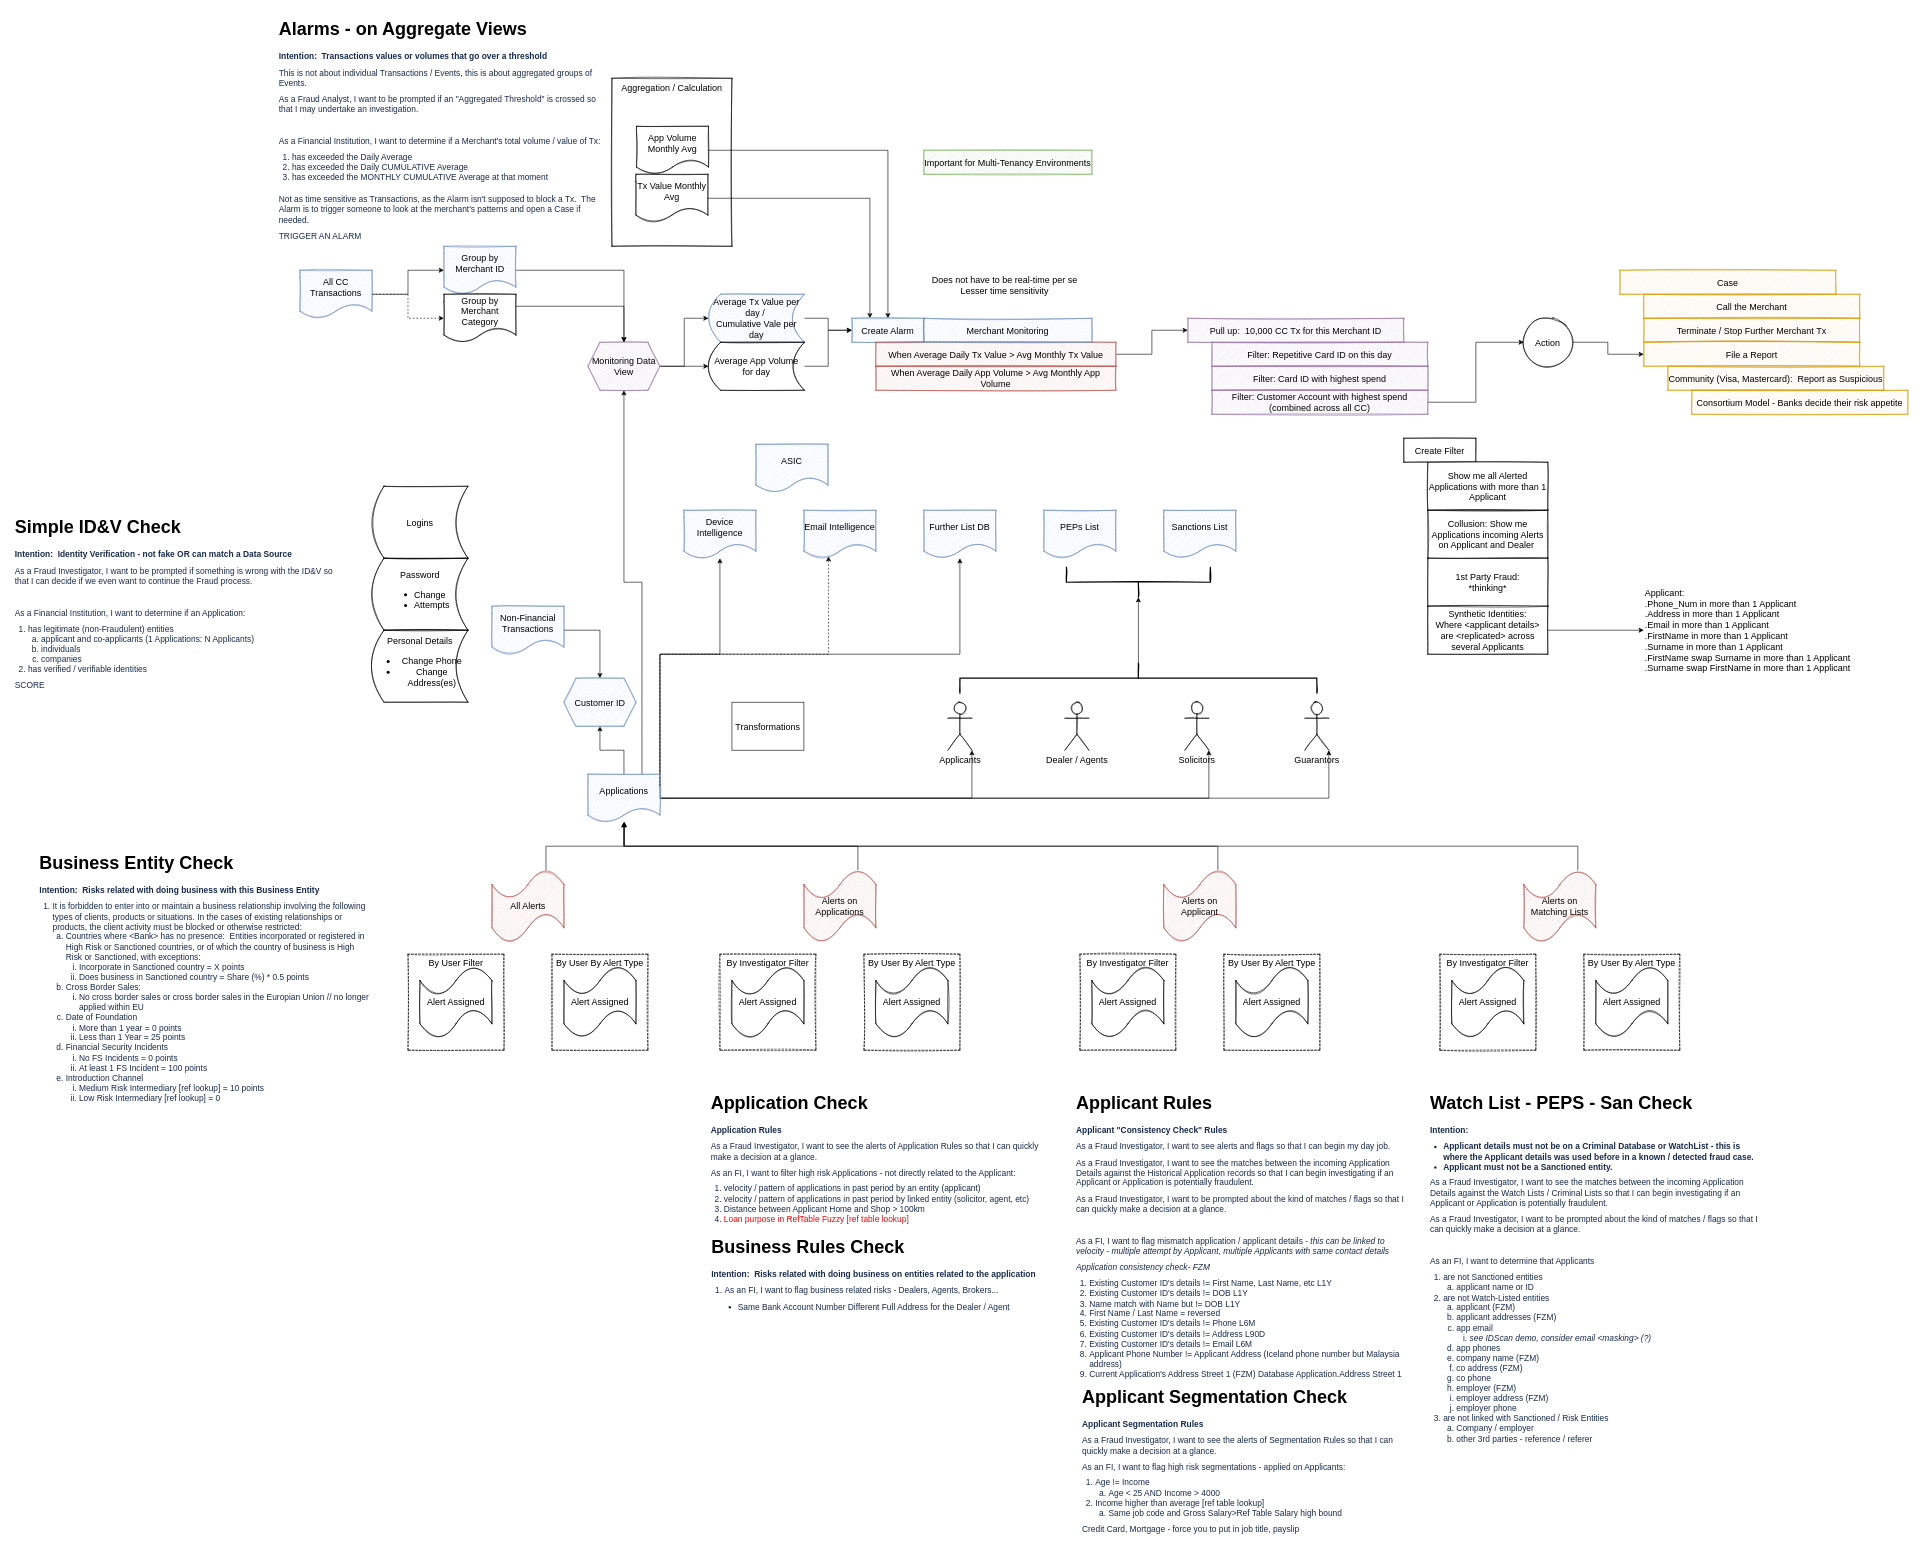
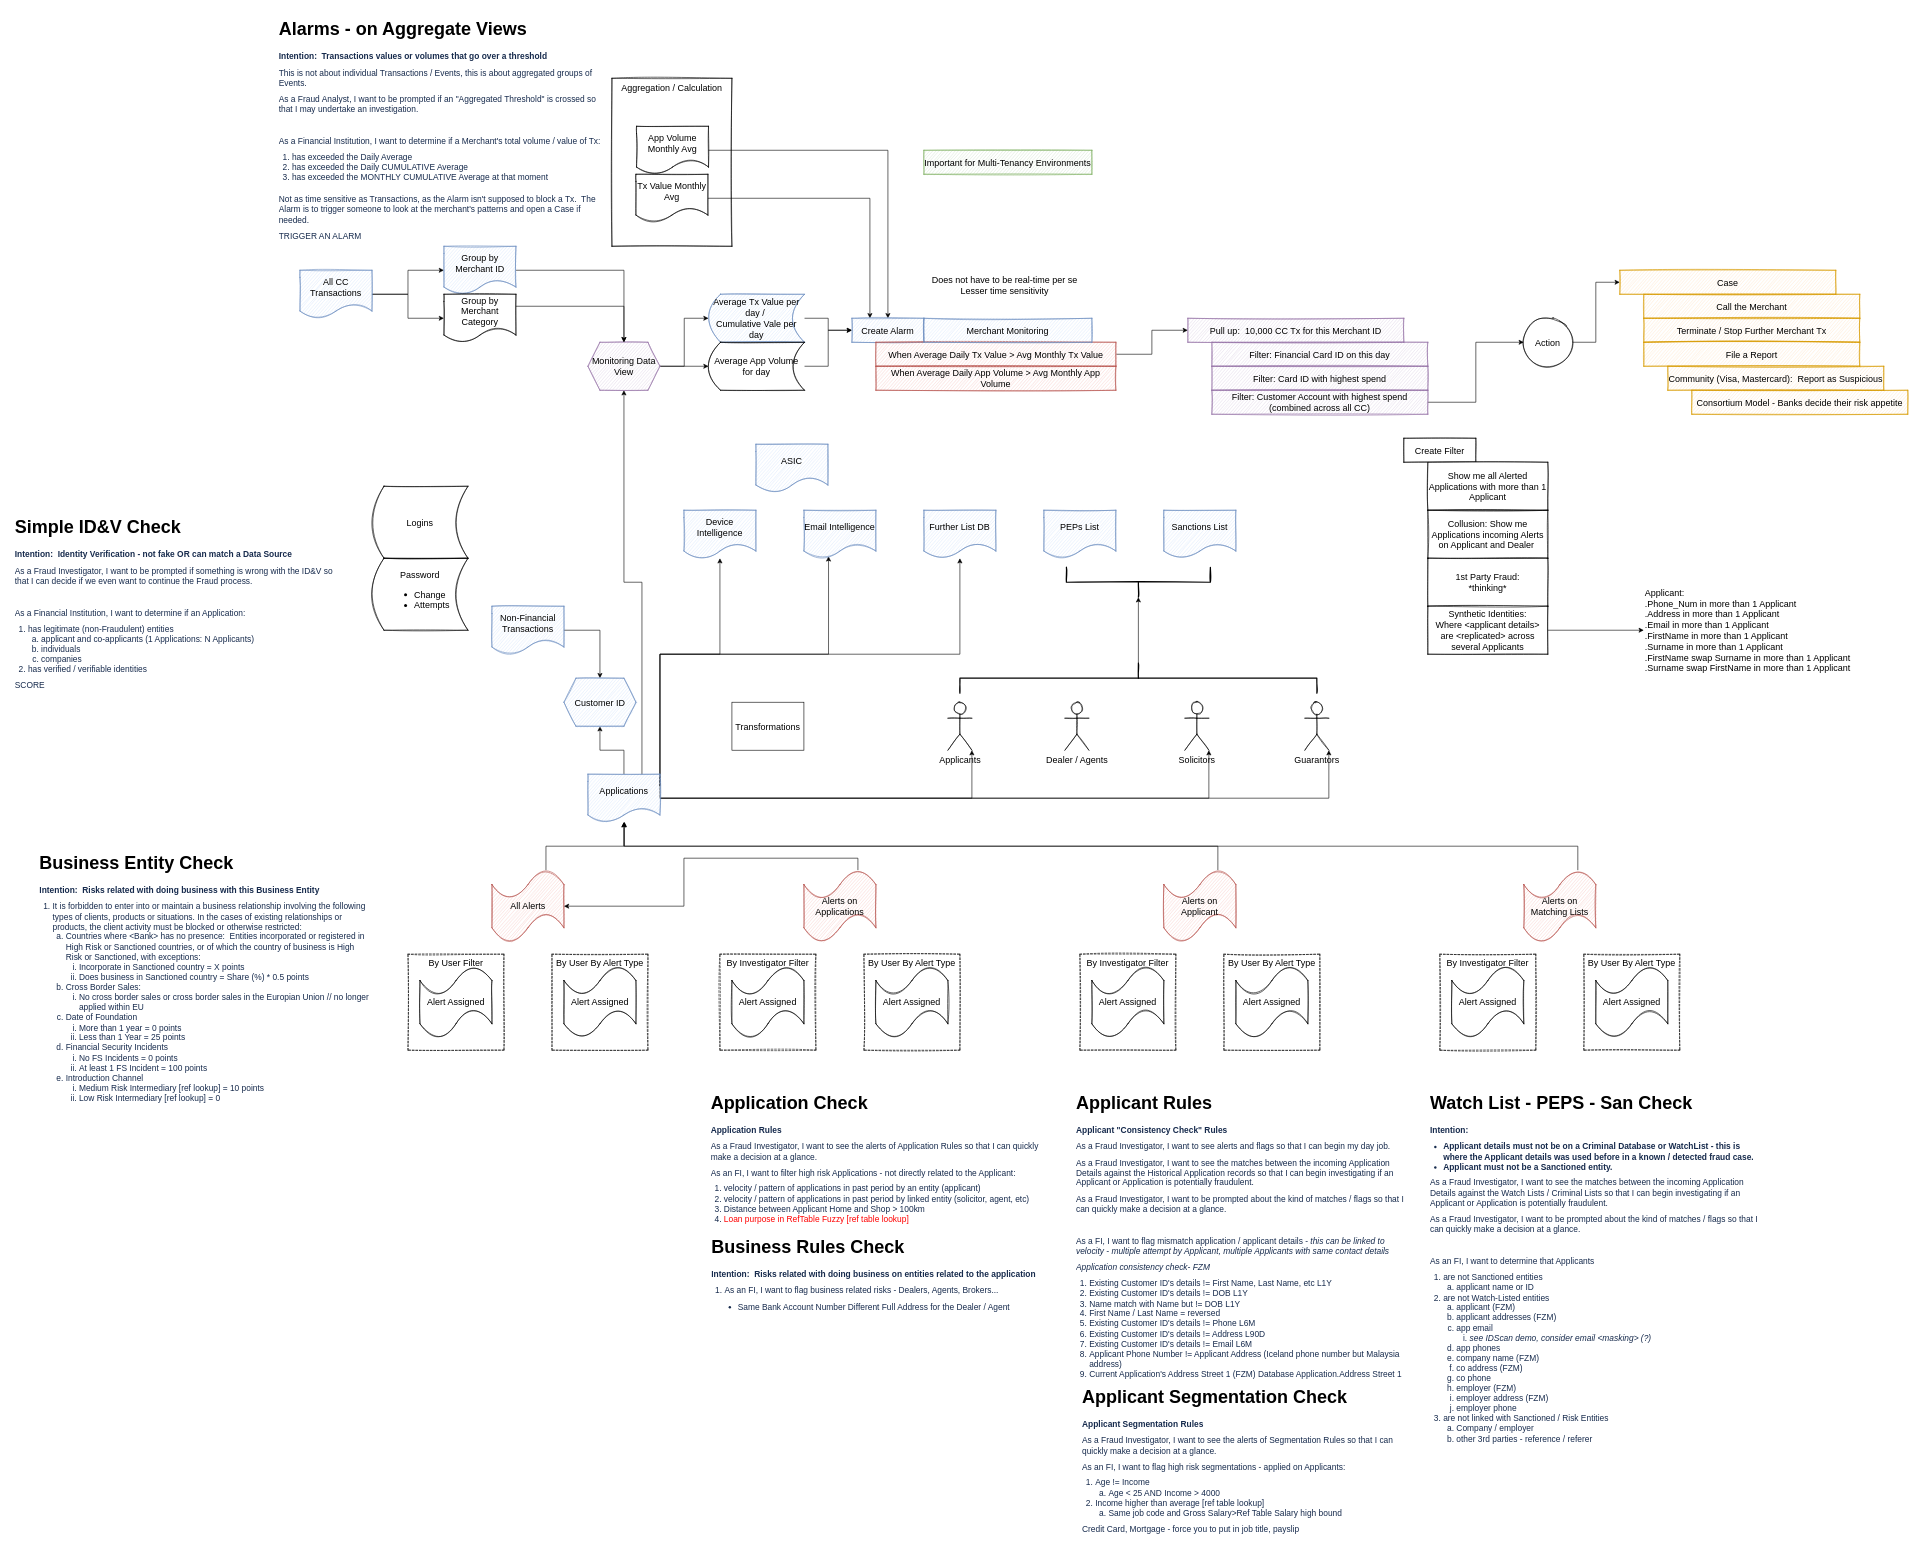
edge "All CC Transactions" -> "Group by Merchant Category": style dashed -> solid
edge "Action" -> "File a Report": now "Action" -> "Case"
node "Filter: Repetitive Card ID on this day": label "Filter: Repetitive Card ID on this day" -> "Filter: Financial Card ID on this day"
edge "Applications" -> "Email Intelligence": style dashed -> solid
node "Personal Details Change Phone Change Address(es)": removed
edge "Alerts on Applications" -> "Applications": now "Alerts on Applications" -> "All Alerts"
